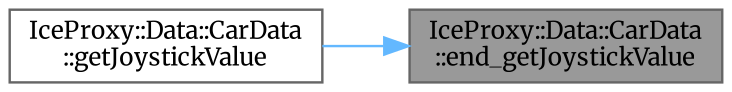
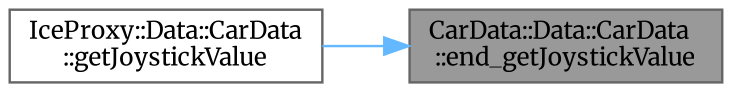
node "IceProxy::Data::CarData ::end_getJoystickValue": label "IceProxy::Data::CarData ::end_getJoystickValue" -> "CarData::Data::CarData ::end_getJoystickValue"
